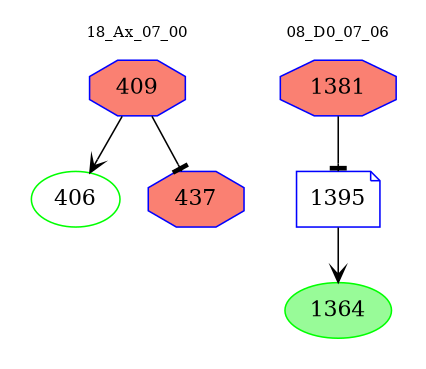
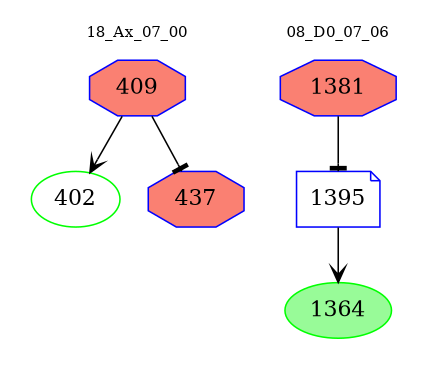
node "406": label "406" -> "402"
